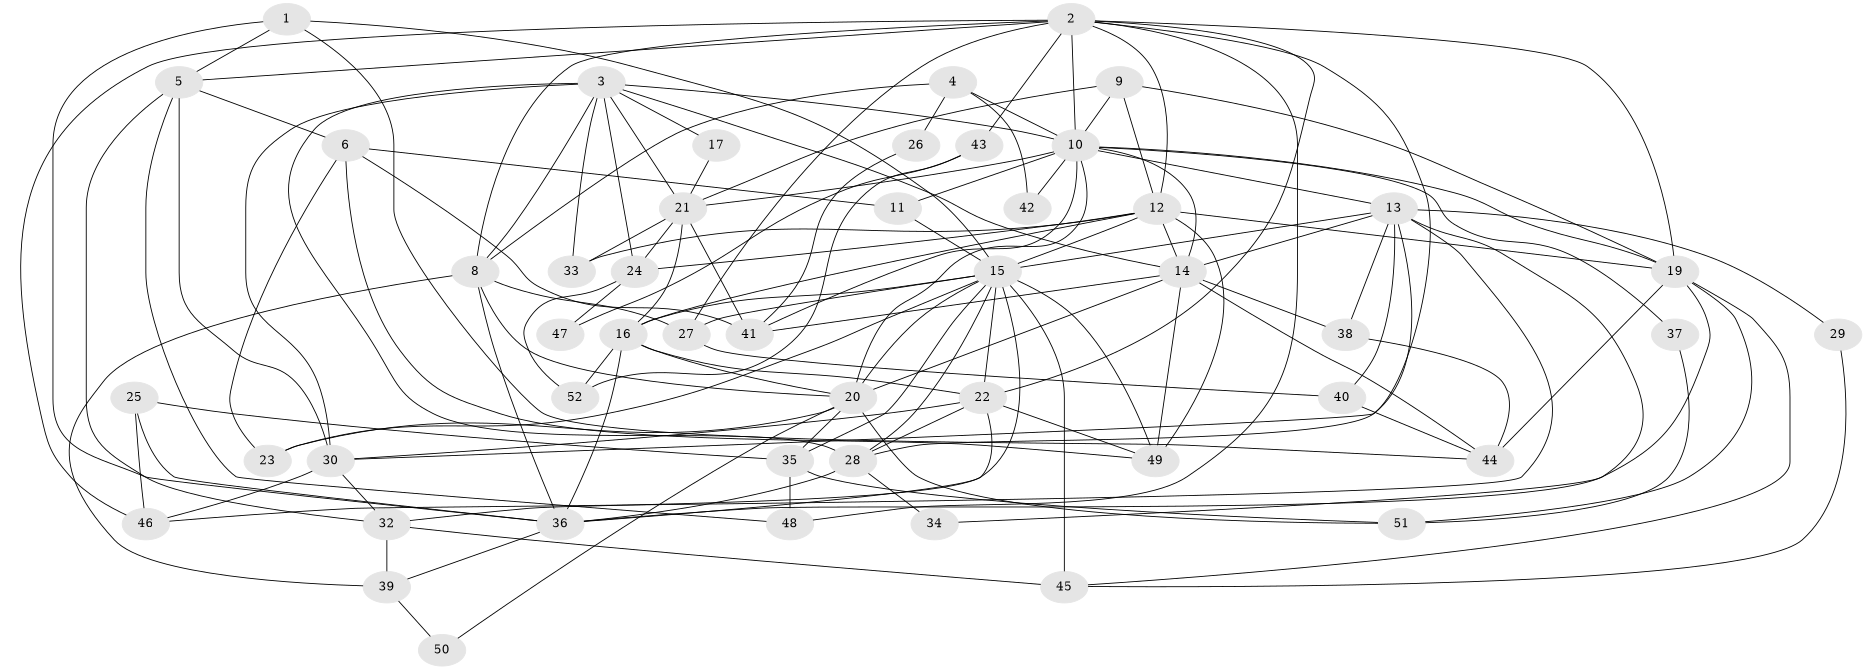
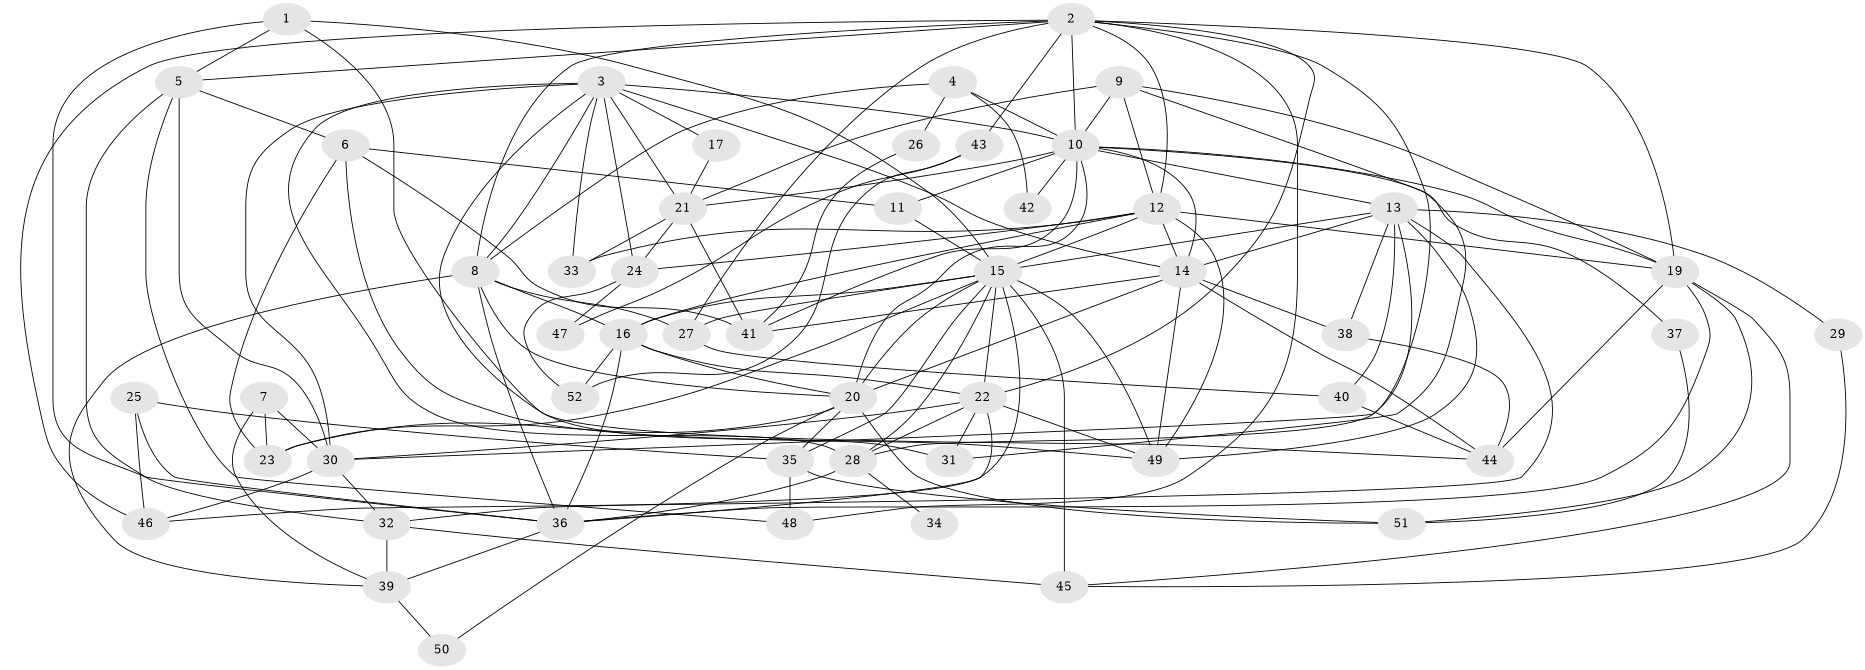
edge "21" -- "16": now "8" -- "16"
node "7": added
edge "13" -- "34": now "13" -- "49"
node "31": added
